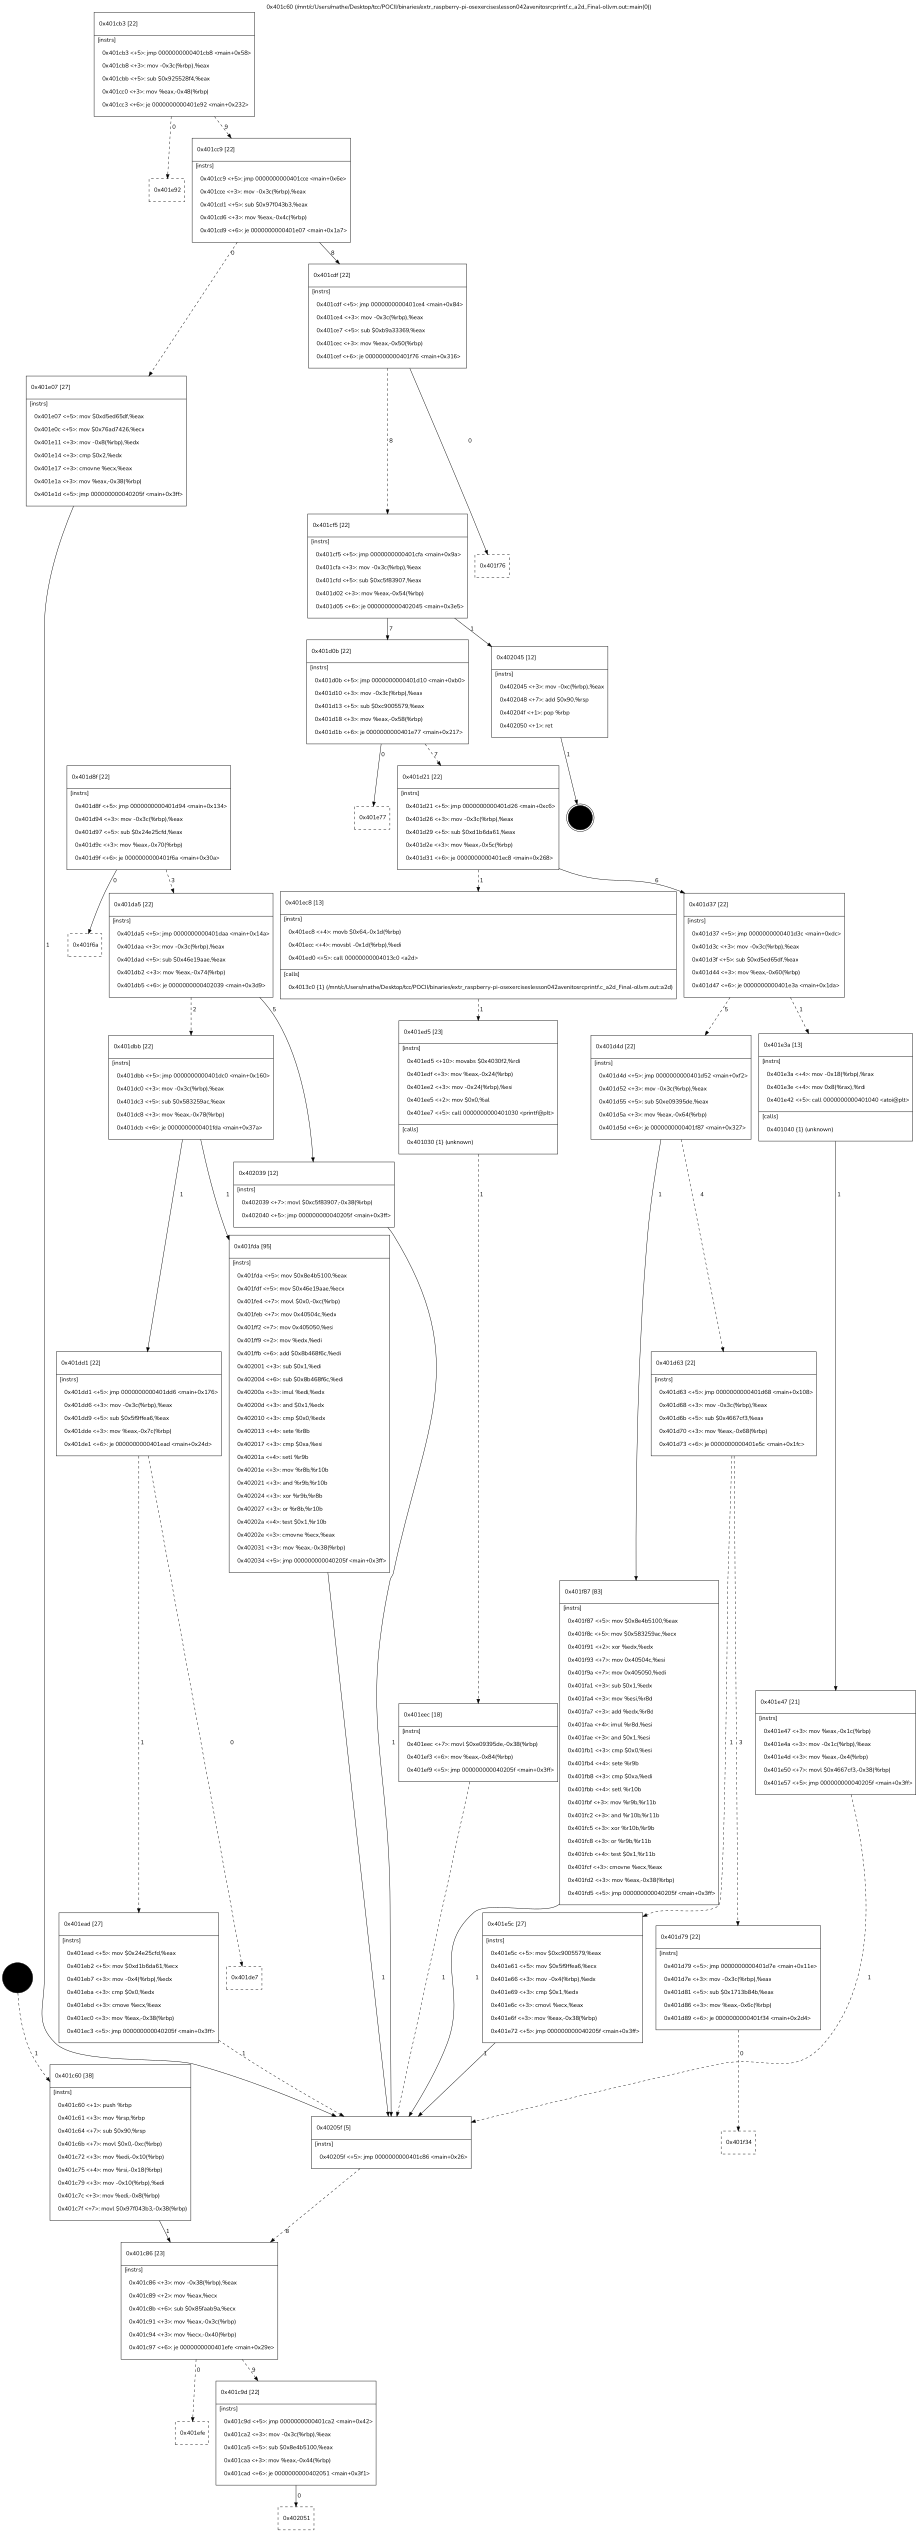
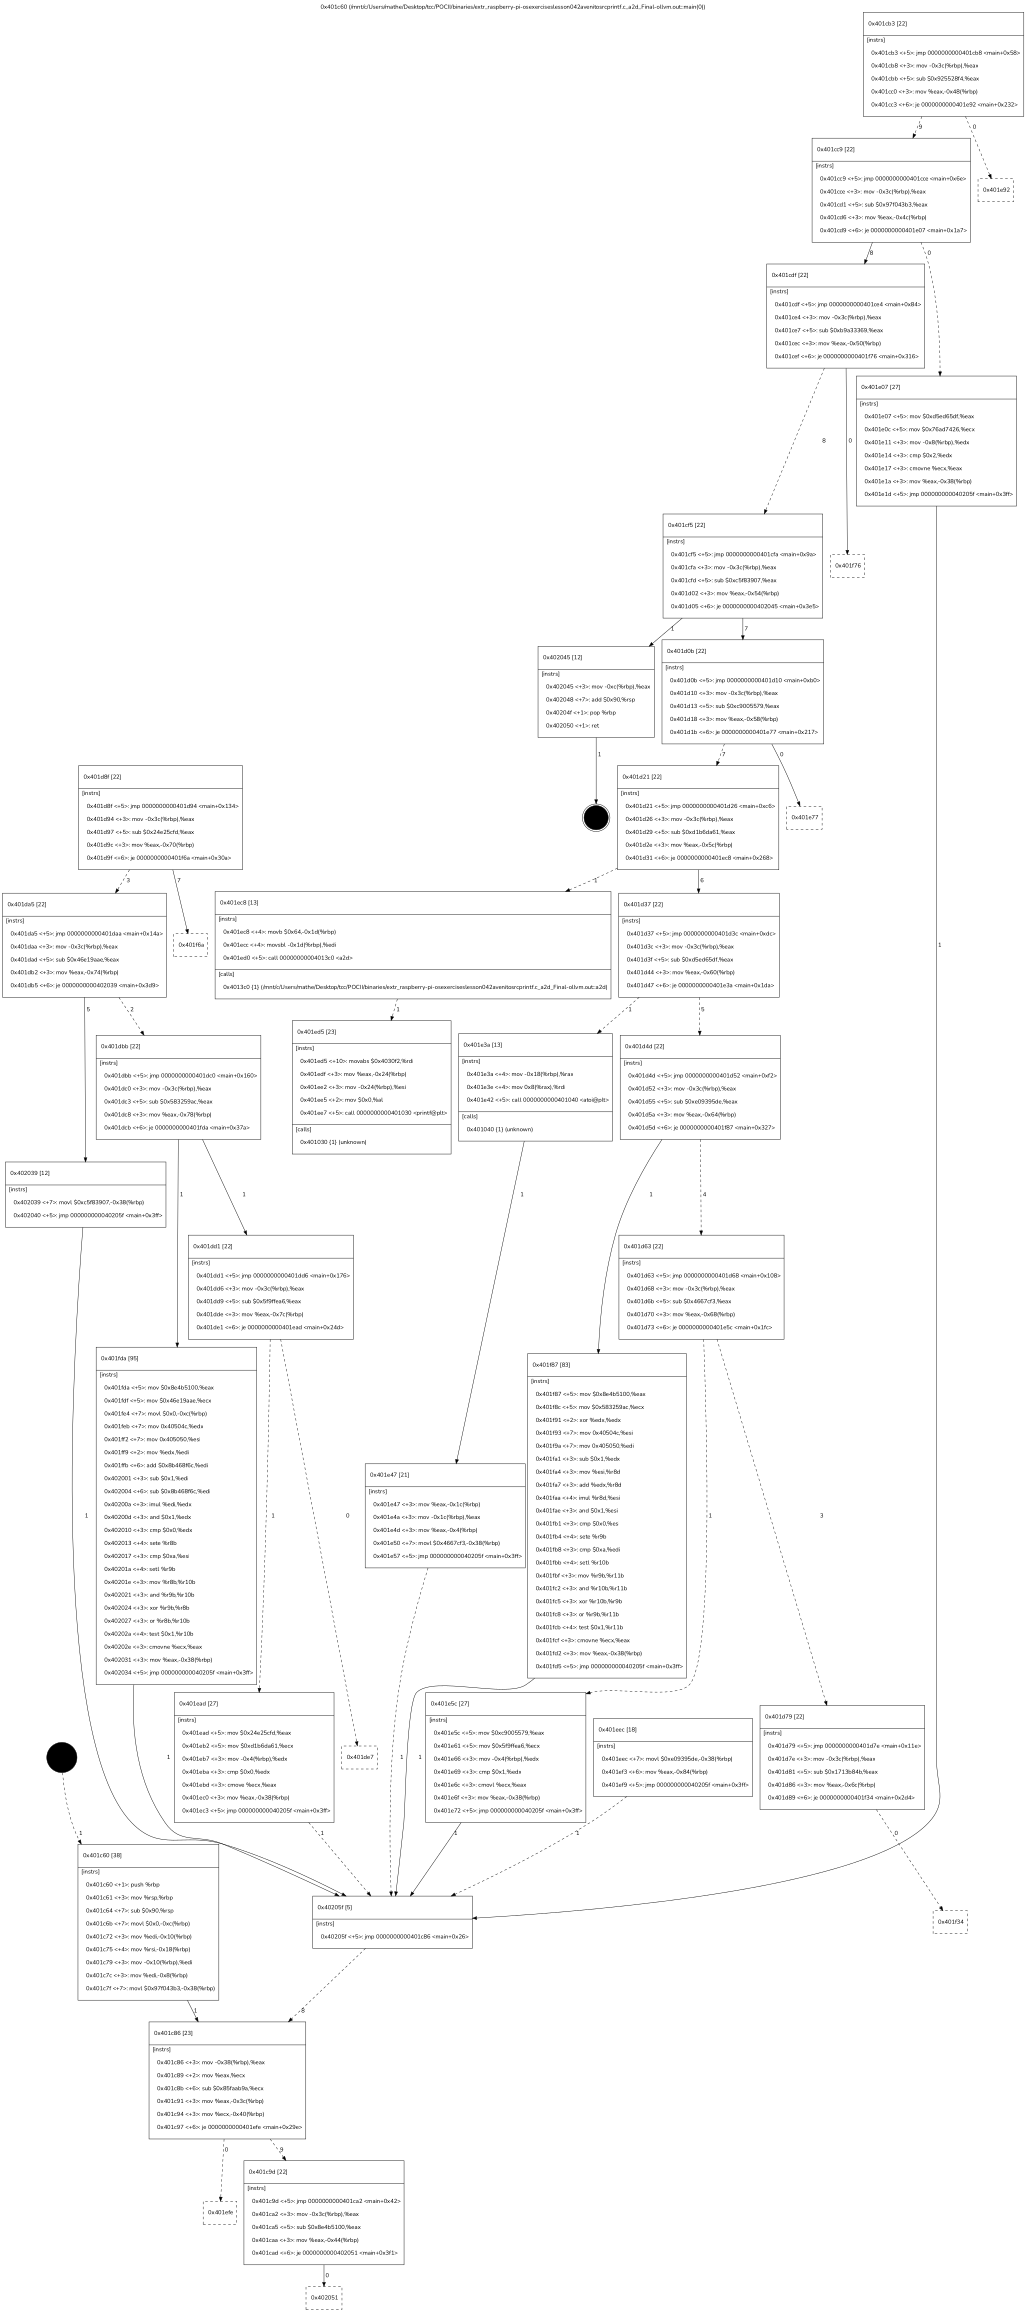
edge "0x401d8f [22]" -> "0x401f6a": label " 0" -> " 7"
edge "0x401ed5 [23]" -> "0x401eec [18]": removed, label "1"
